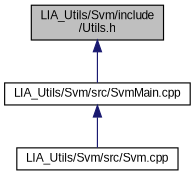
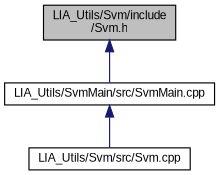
node "LIA_Utils/Svm/include /Utils.h": label "LIA_Utils/Svm/include /Utils.h" -> "LIA_Utils/Svm/include /Svm.h"
node "LIA_Utils/Svm/src/SvmMain.cpp": label "LIA_Utils/Svm/src/SvmMain.cpp" -> "LIA_Utils/SvmMain/src/SvmMain.cpp"
